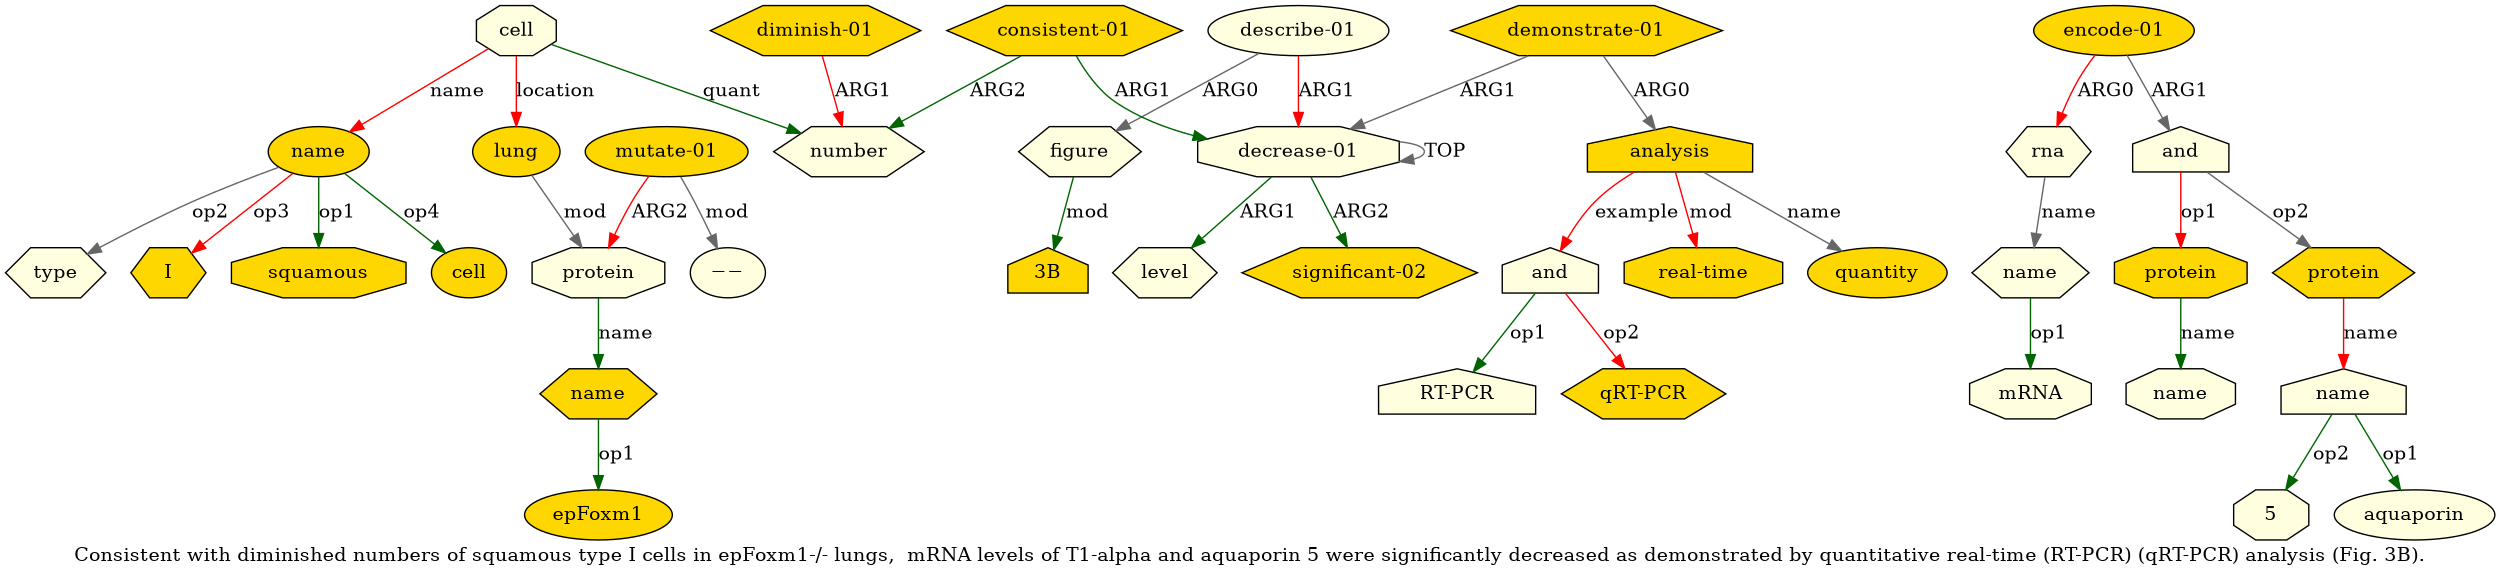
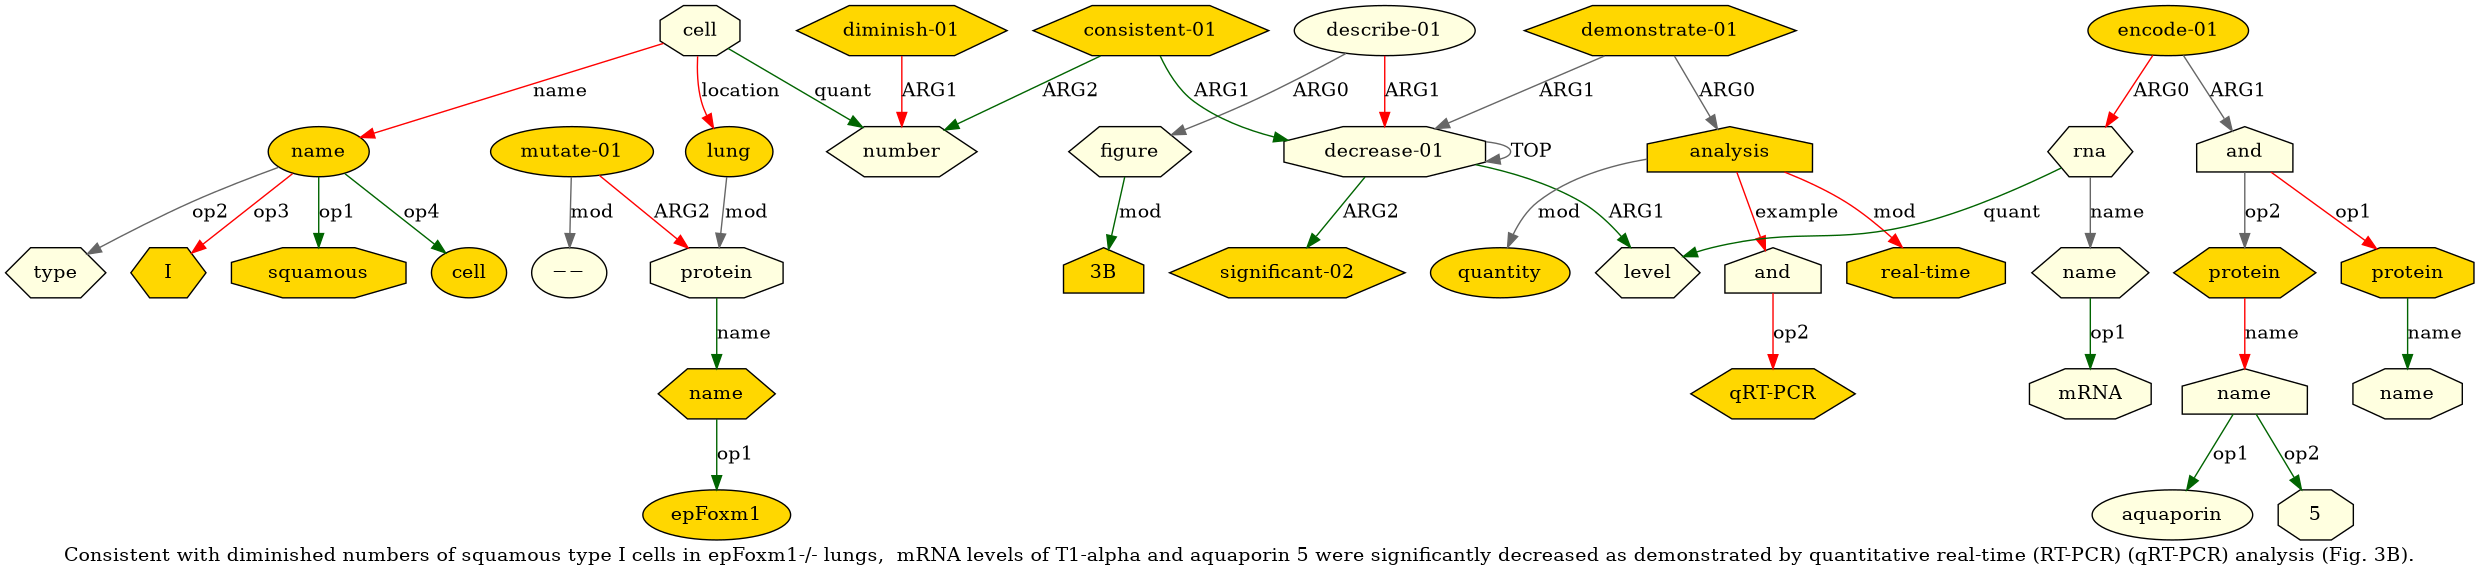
edge "analysis" -> "quantity": label "name" -> "mod"
edge "rna" -> "level": added, label "quant"
node "RT-PCR": removed
